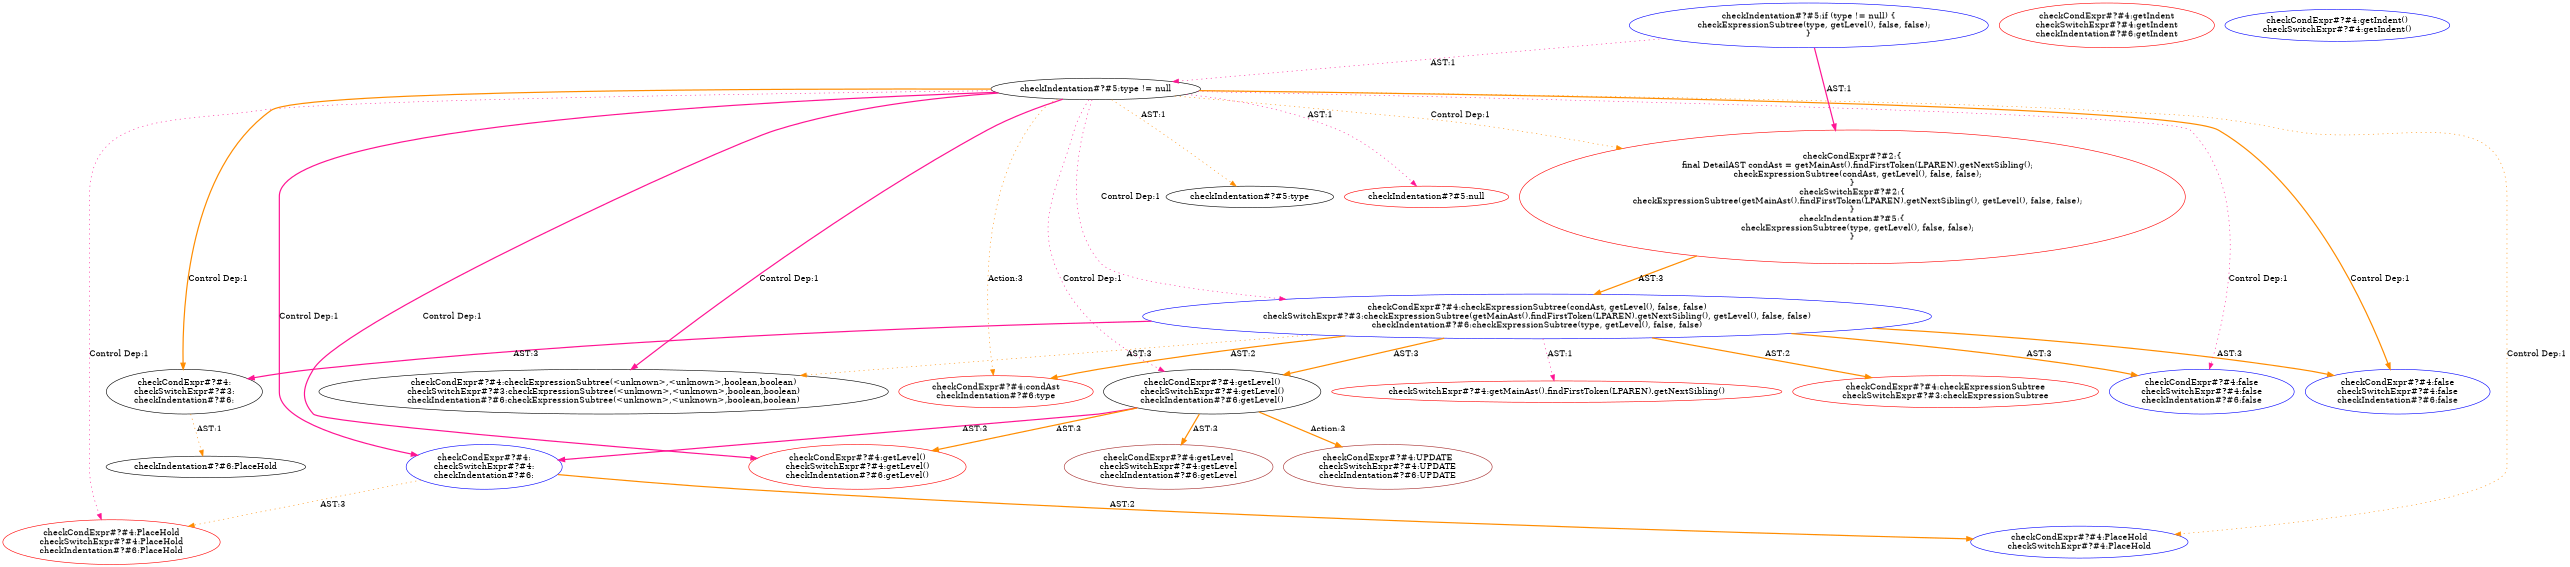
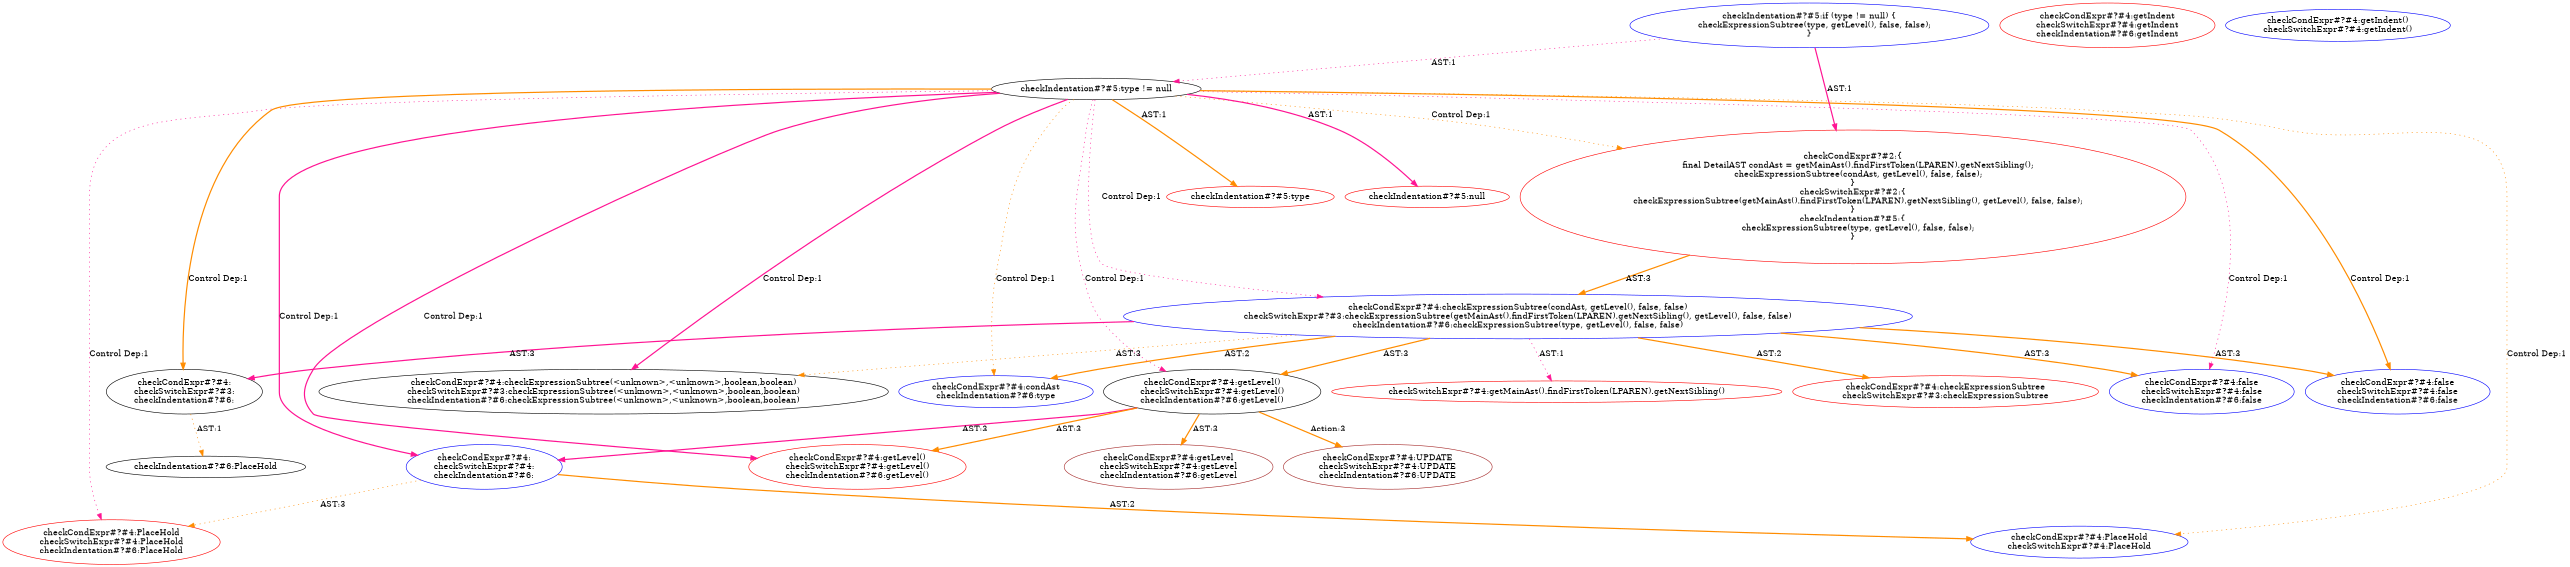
edge "checkIndentation#?#5:type != null" -> "checkIndentation#?#5:null": style dotted -> bold
edge "checkIndentation#?#5:type != null" -> "checkIndentation#?#5:type": style dotted -> bold
node "checkIndentation#?#5:type": color black -> red
edge "checkIndentation#?#5:type != null" -> "checkCondExpr#?#4:condAst checkIndentation#?#6:type": label "Action:3" -> "Control Dep:1"
node "checkCondExpr#?#4:condAst checkIndentation#?#6:type": color red -> blue
